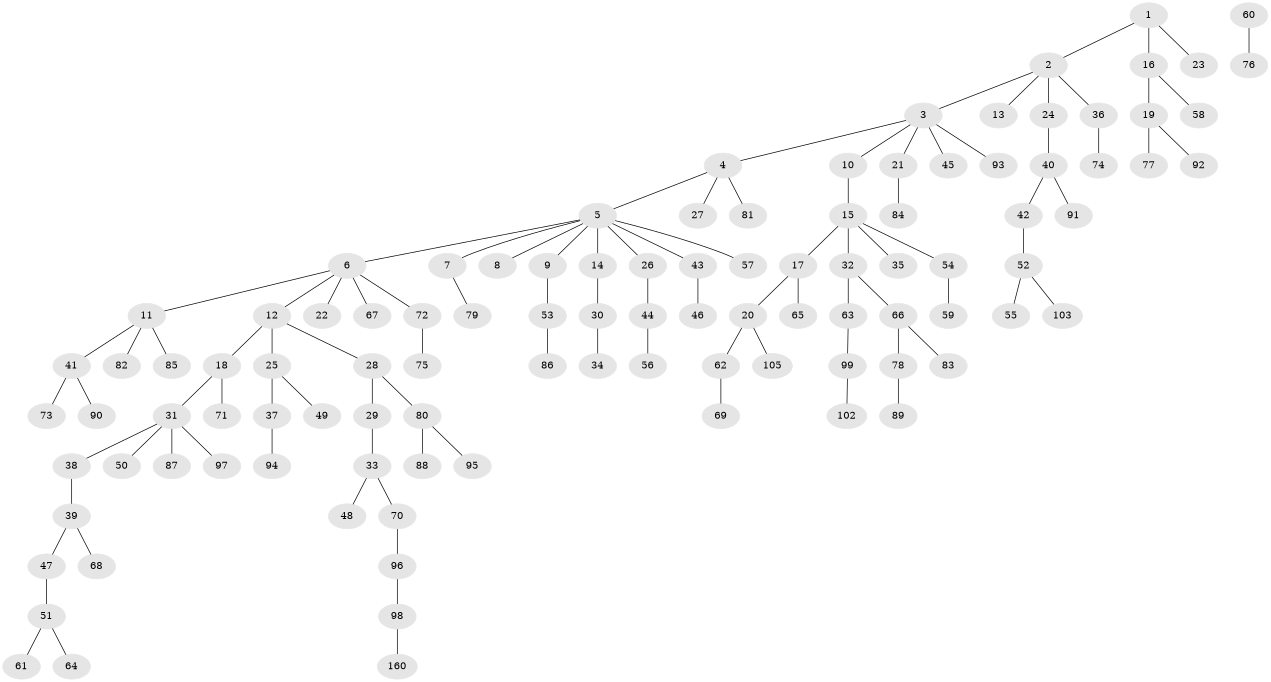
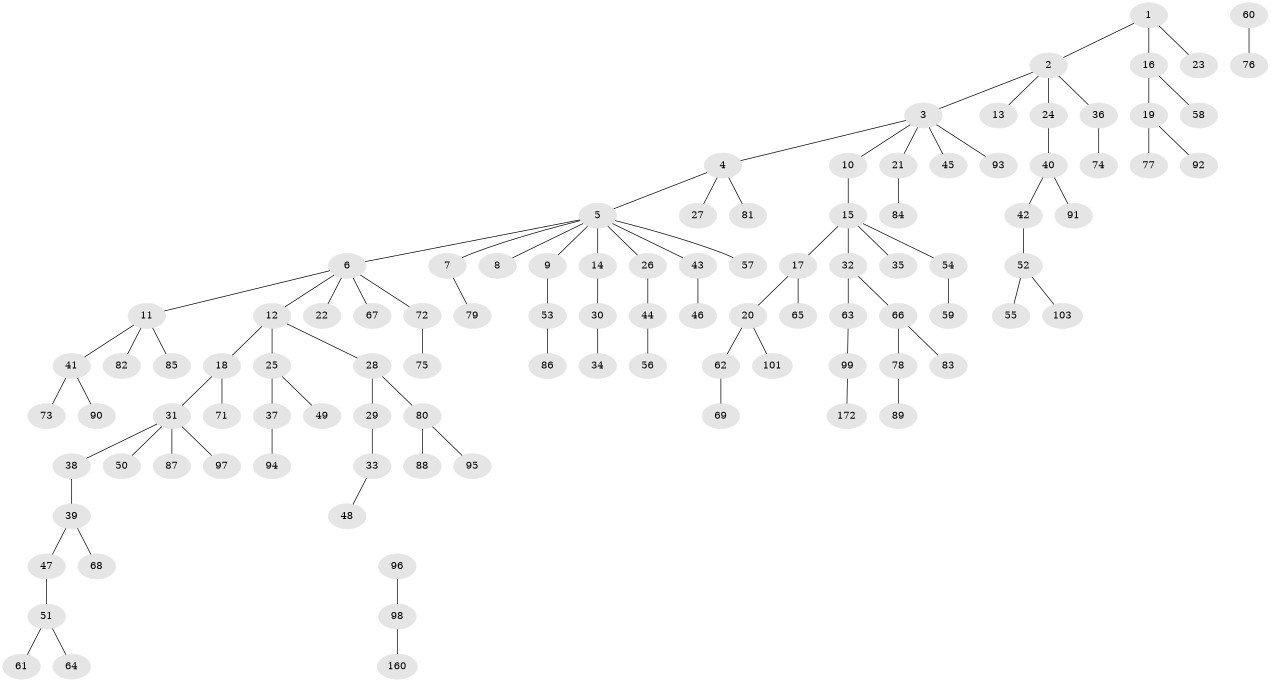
node "105": label "105" -> "101"
node "102": label "102" -> "172"
node "70": removed
